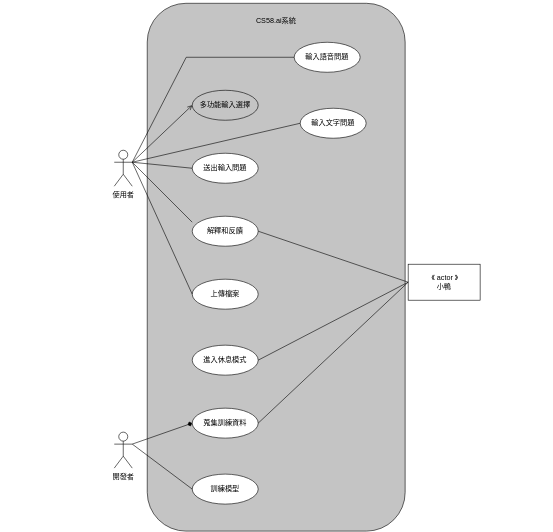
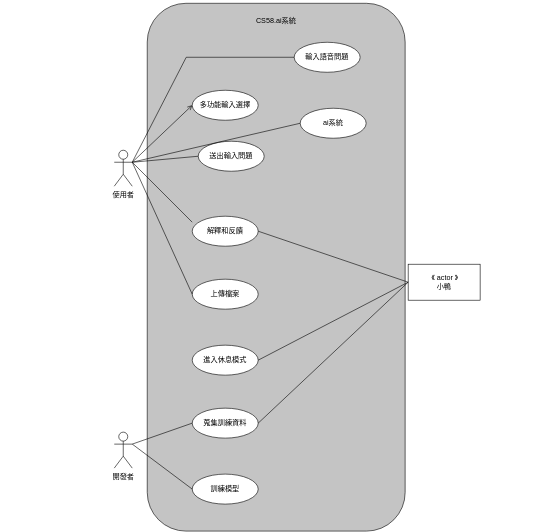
node "多功能輸入選擇": fillcolor #c4c4c4 -> #ffffff
node "輸入文字問題": label "輸入文字問題" -> "ai系統"
node "送出輸入問題": moved (225, 168) -> (231, 156)
edge "開發者" -> "蒐集訓練資料": arrowhead diamond -> none
